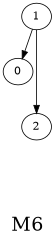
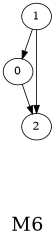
edge "0" -> "2": added
